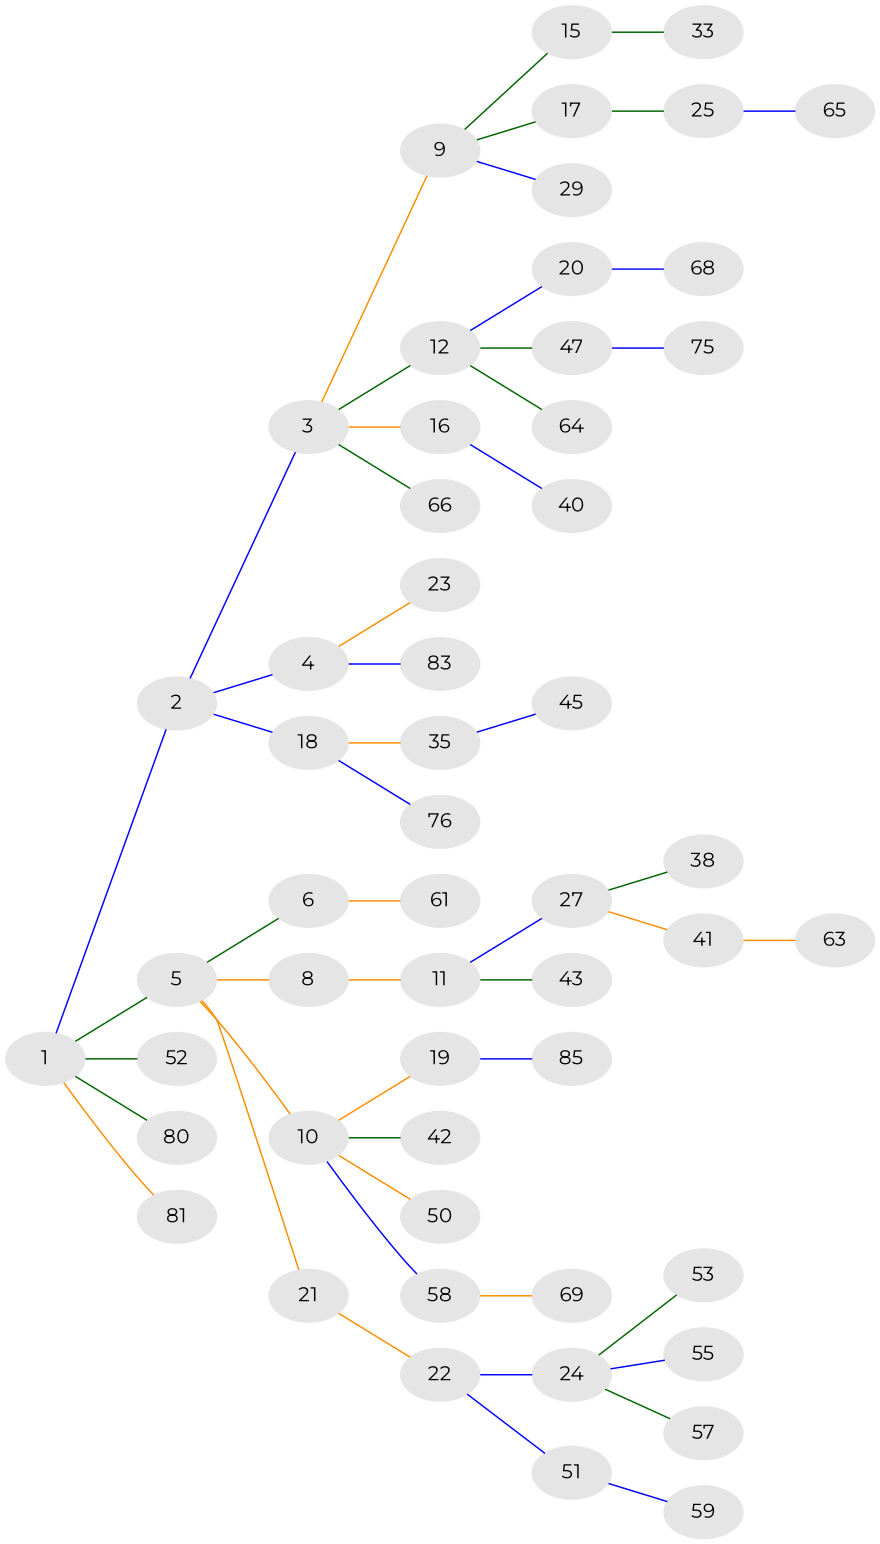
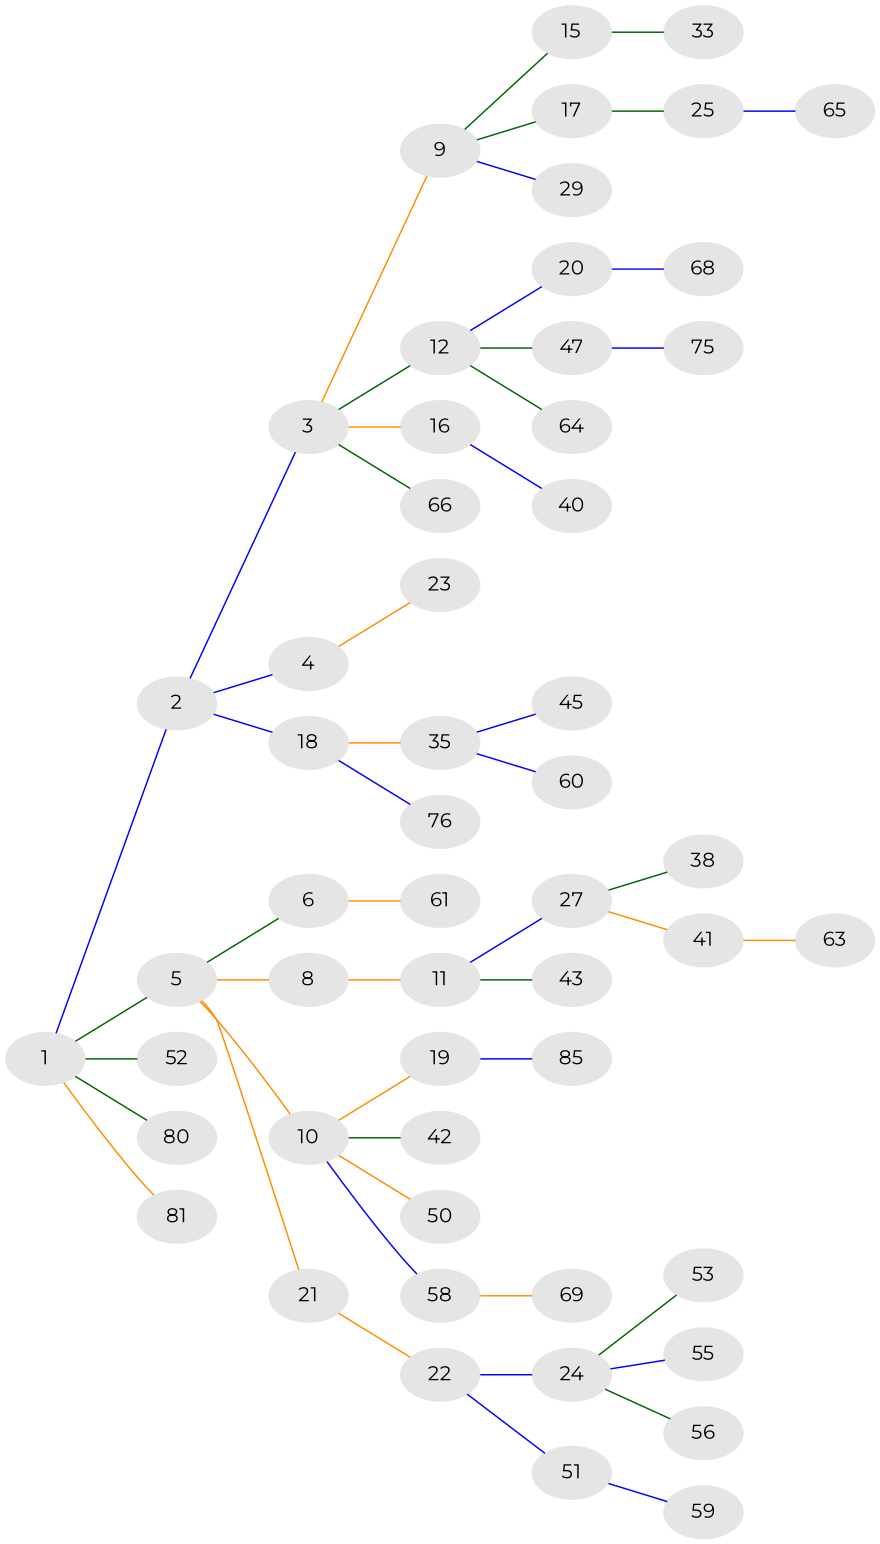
node "83": removed
node "60": added
node "57": label "57" -> "56"
